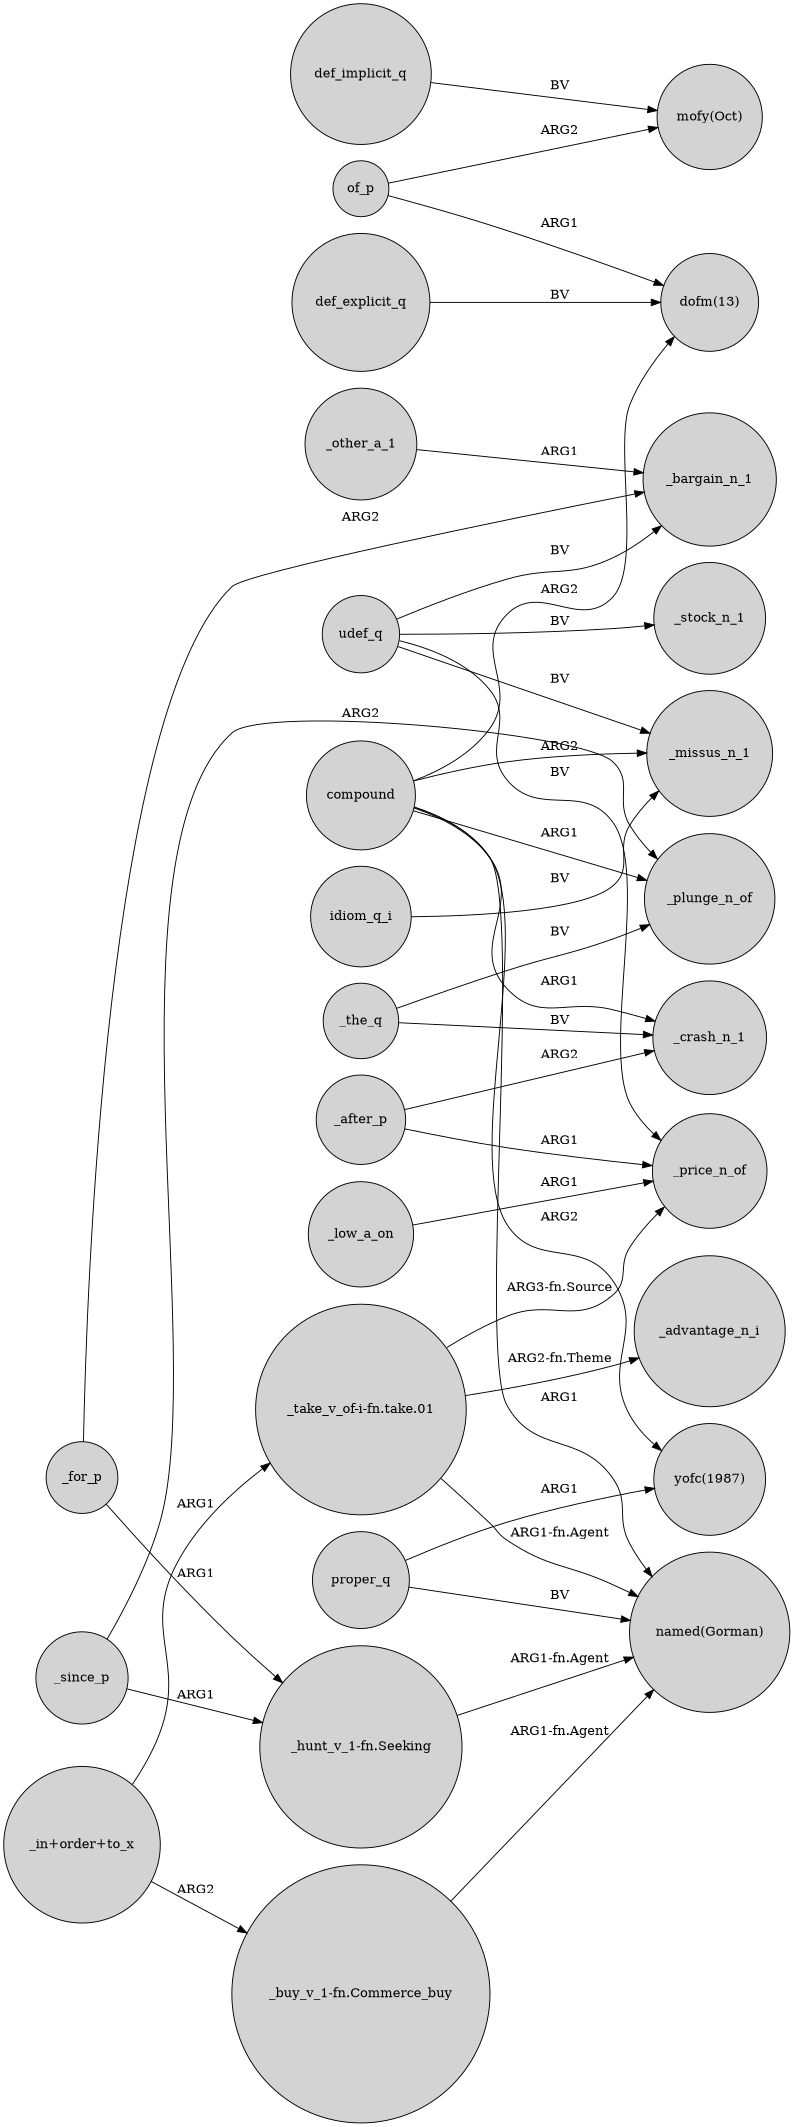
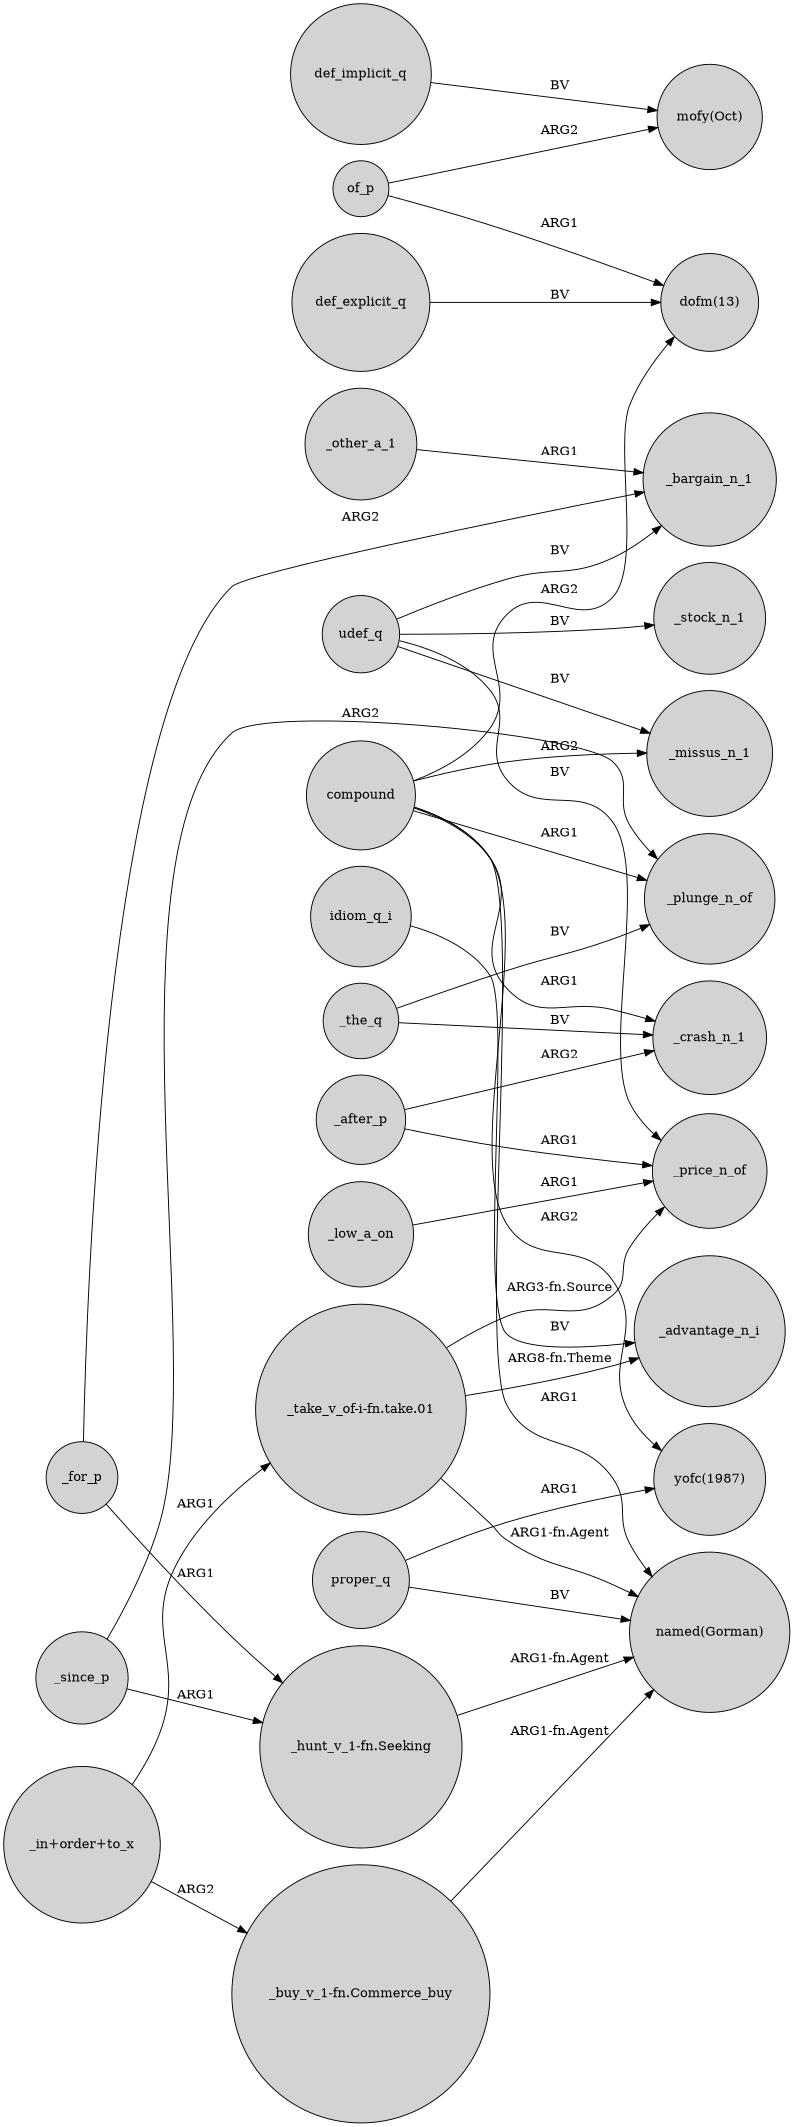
edge "idiom_q_i" -> "_missus_n_1": now "idiom_q_i" -> "_advantage_n_i"
edge "_take_v_of-i-fn.take.01" -> "_advantage_n_i": label "ARG2-fn.Theme" -> "ARG8-fn.Theme"
